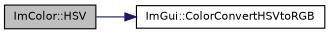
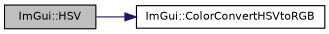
node "ImColor::HSV": label "ImColor::HSV" -> "ImGui::HSV"
